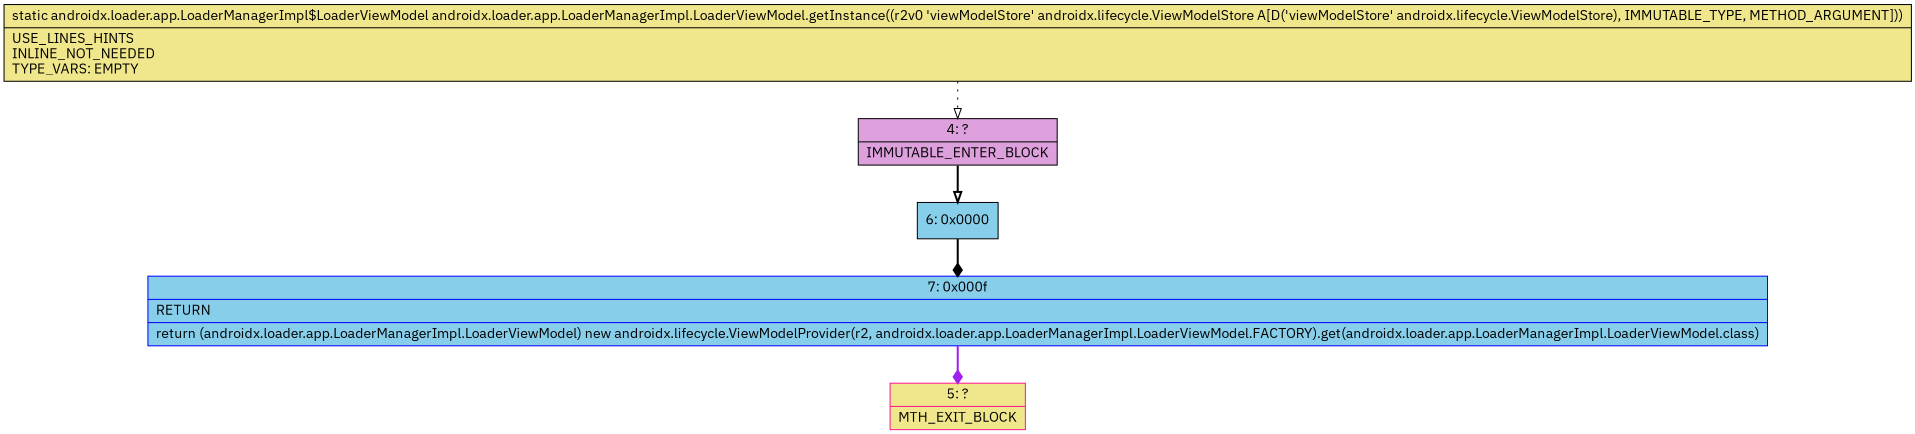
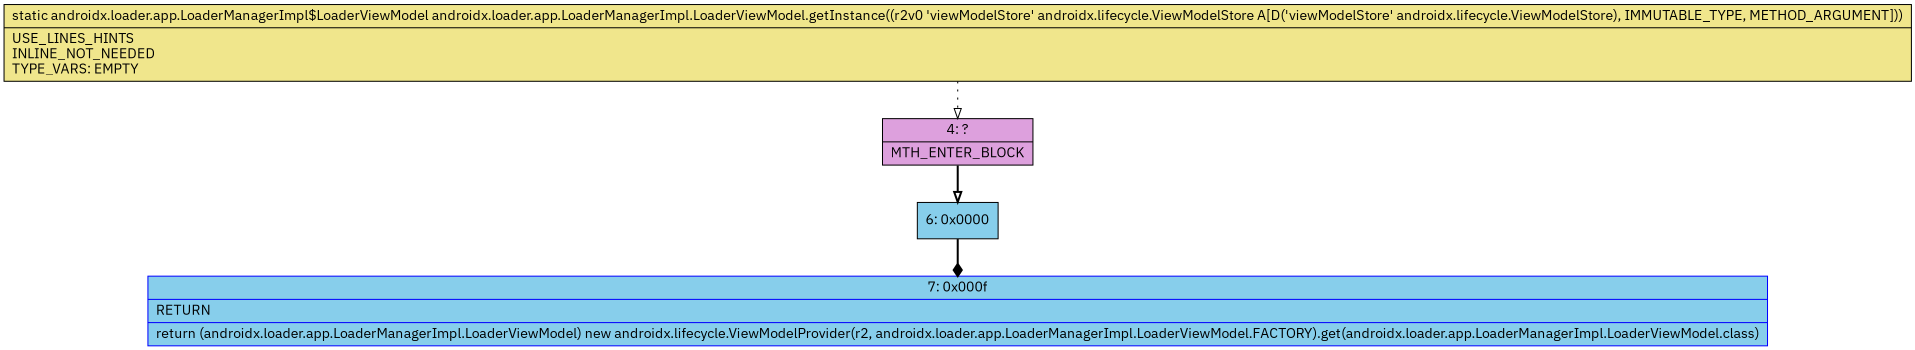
node "4: ?": text "IMMUTABLE_ENTER_BLOCK" -> "MTH_ENTER_BLOCK"
node "5: ?": removed
